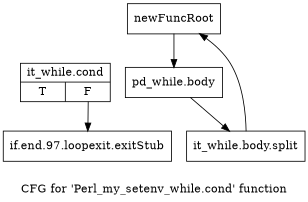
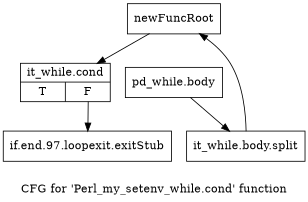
edge "newFuncRoot" -> "pd_while.body": now "newFuncRoot" -> "it_while.cond"
